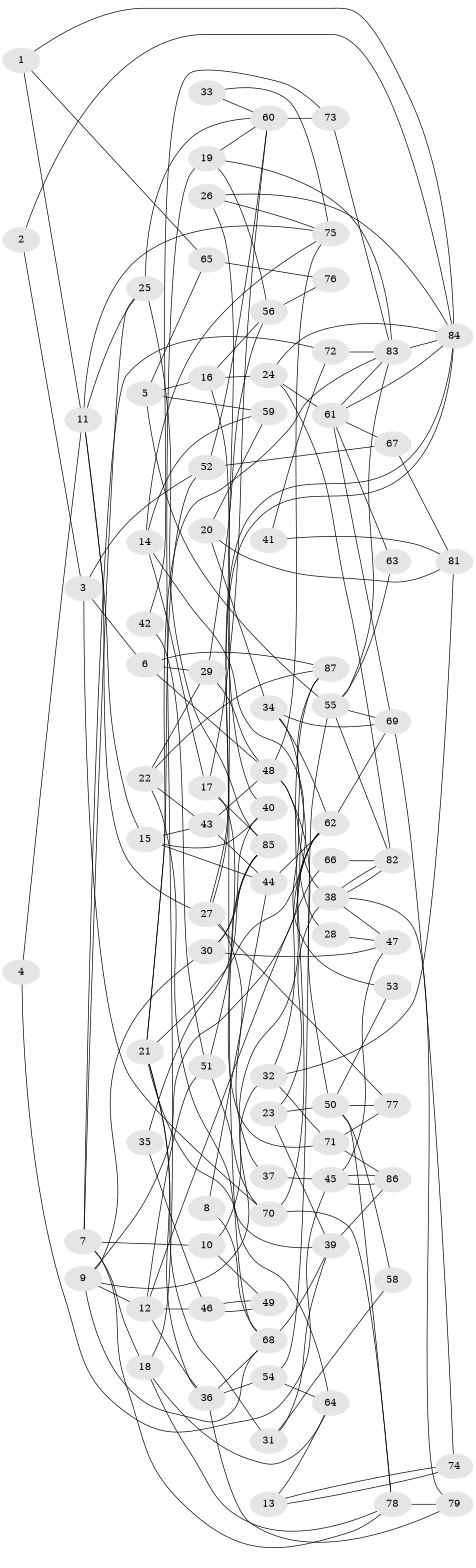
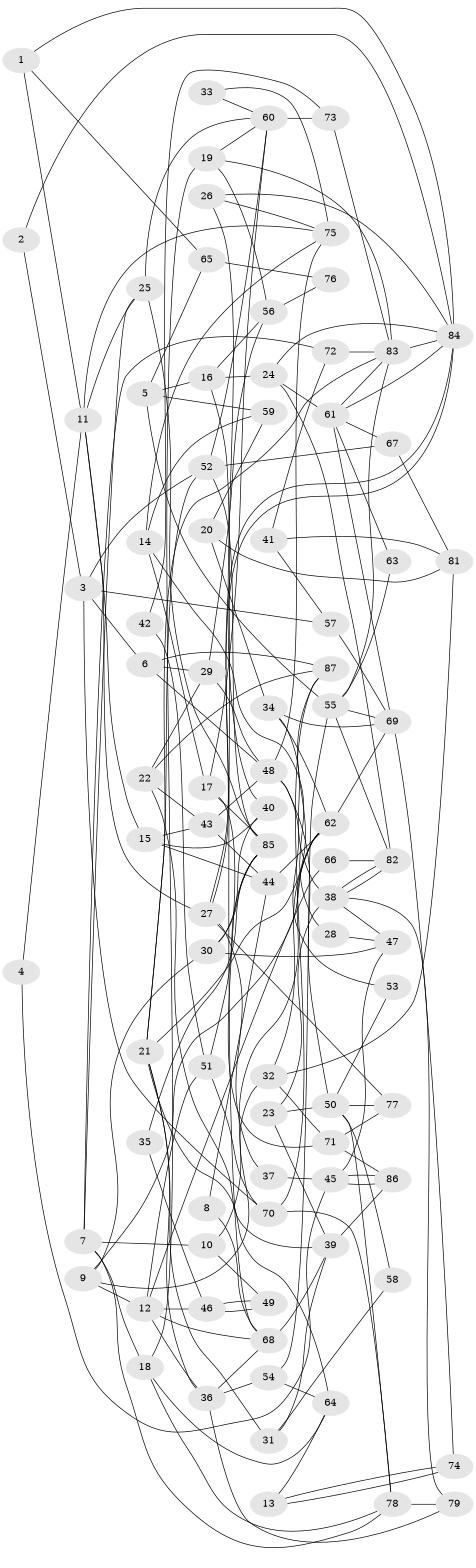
node "57": added
edge "52" -- "85": added
edge "9" -- "68": now "12" -- "68"
